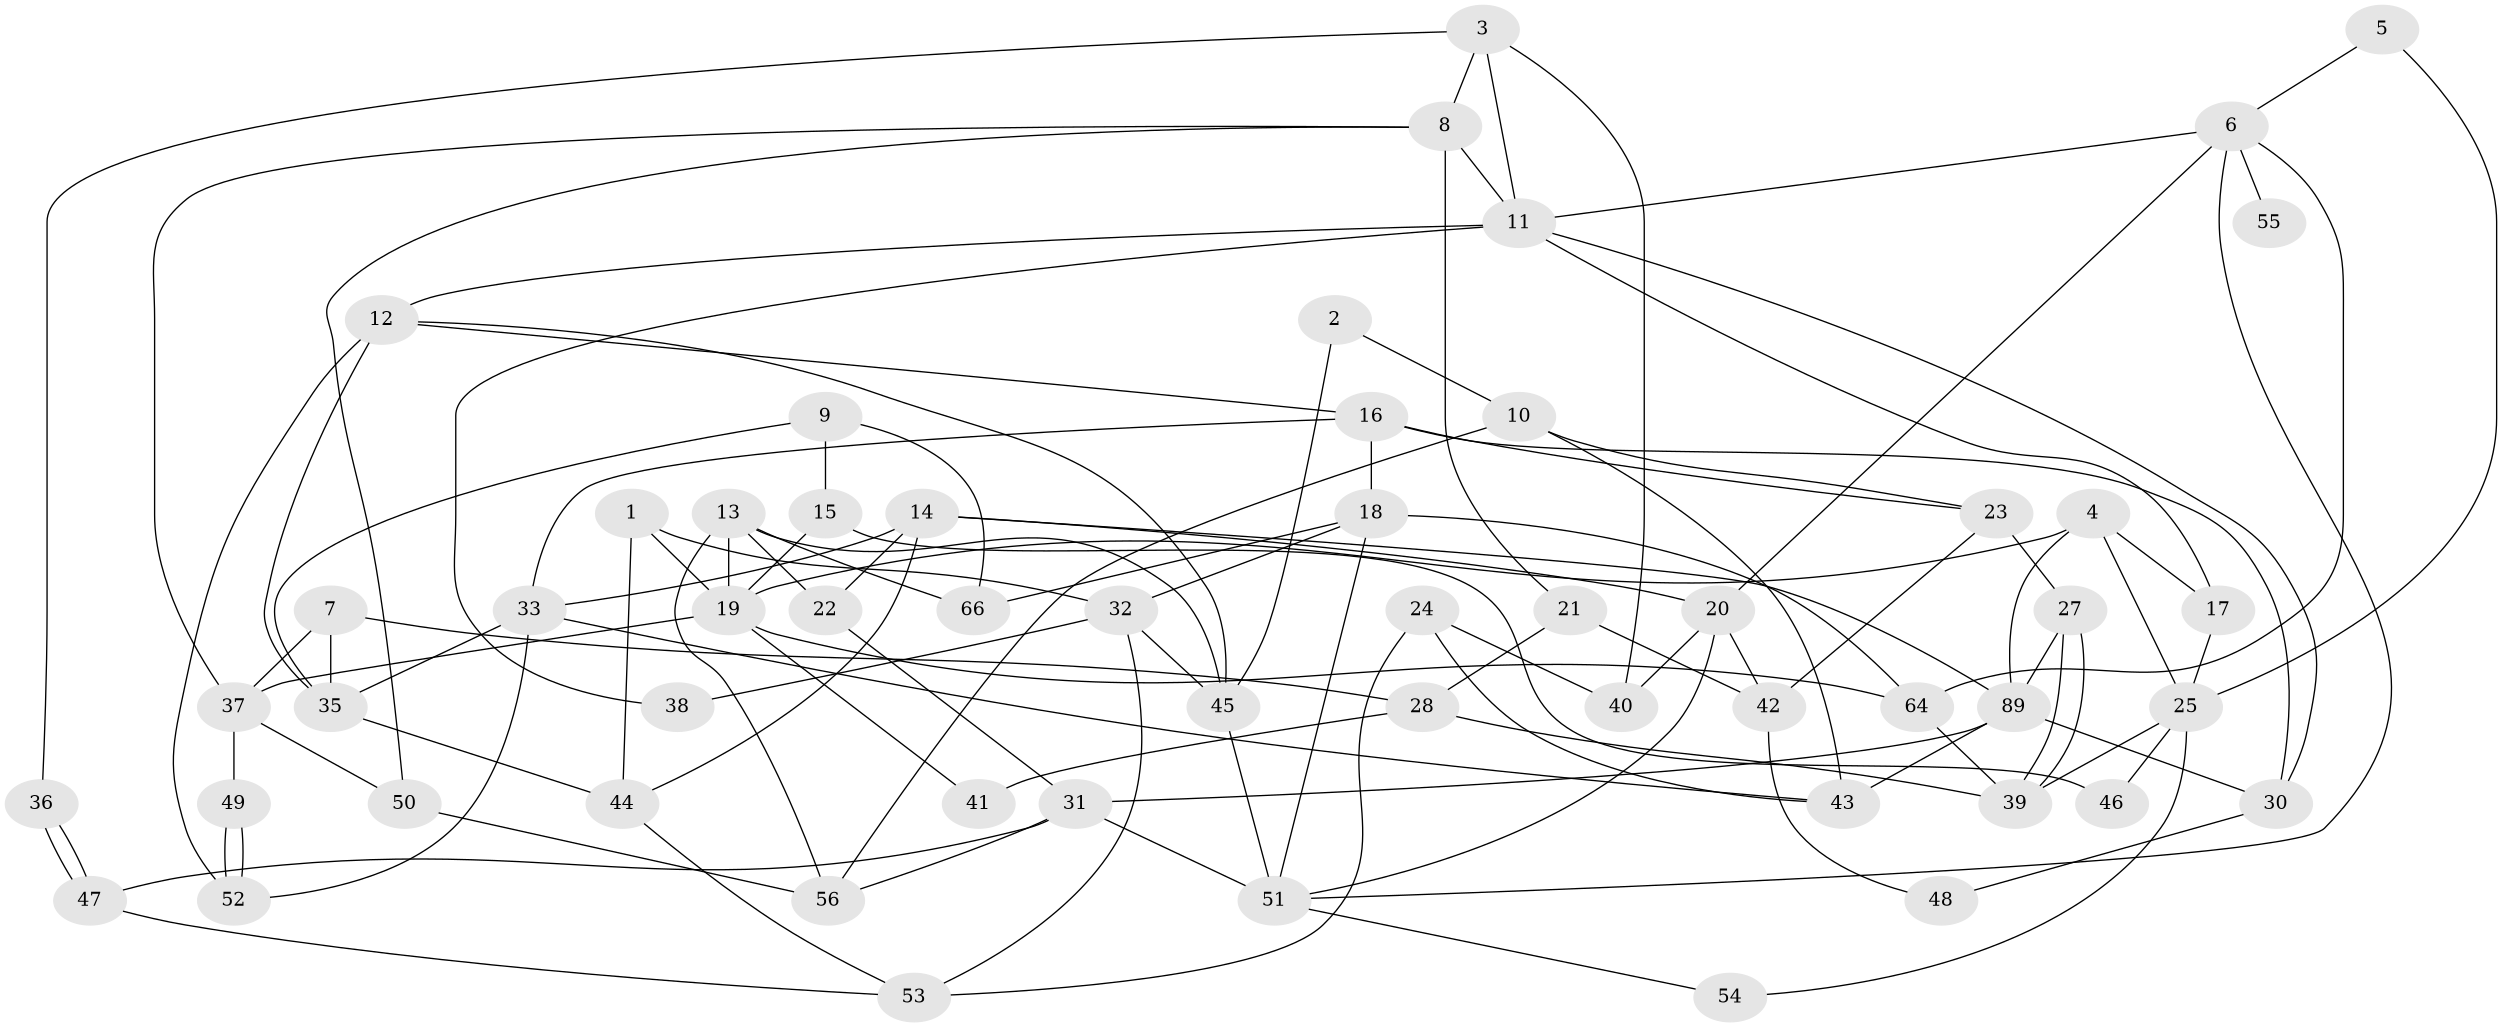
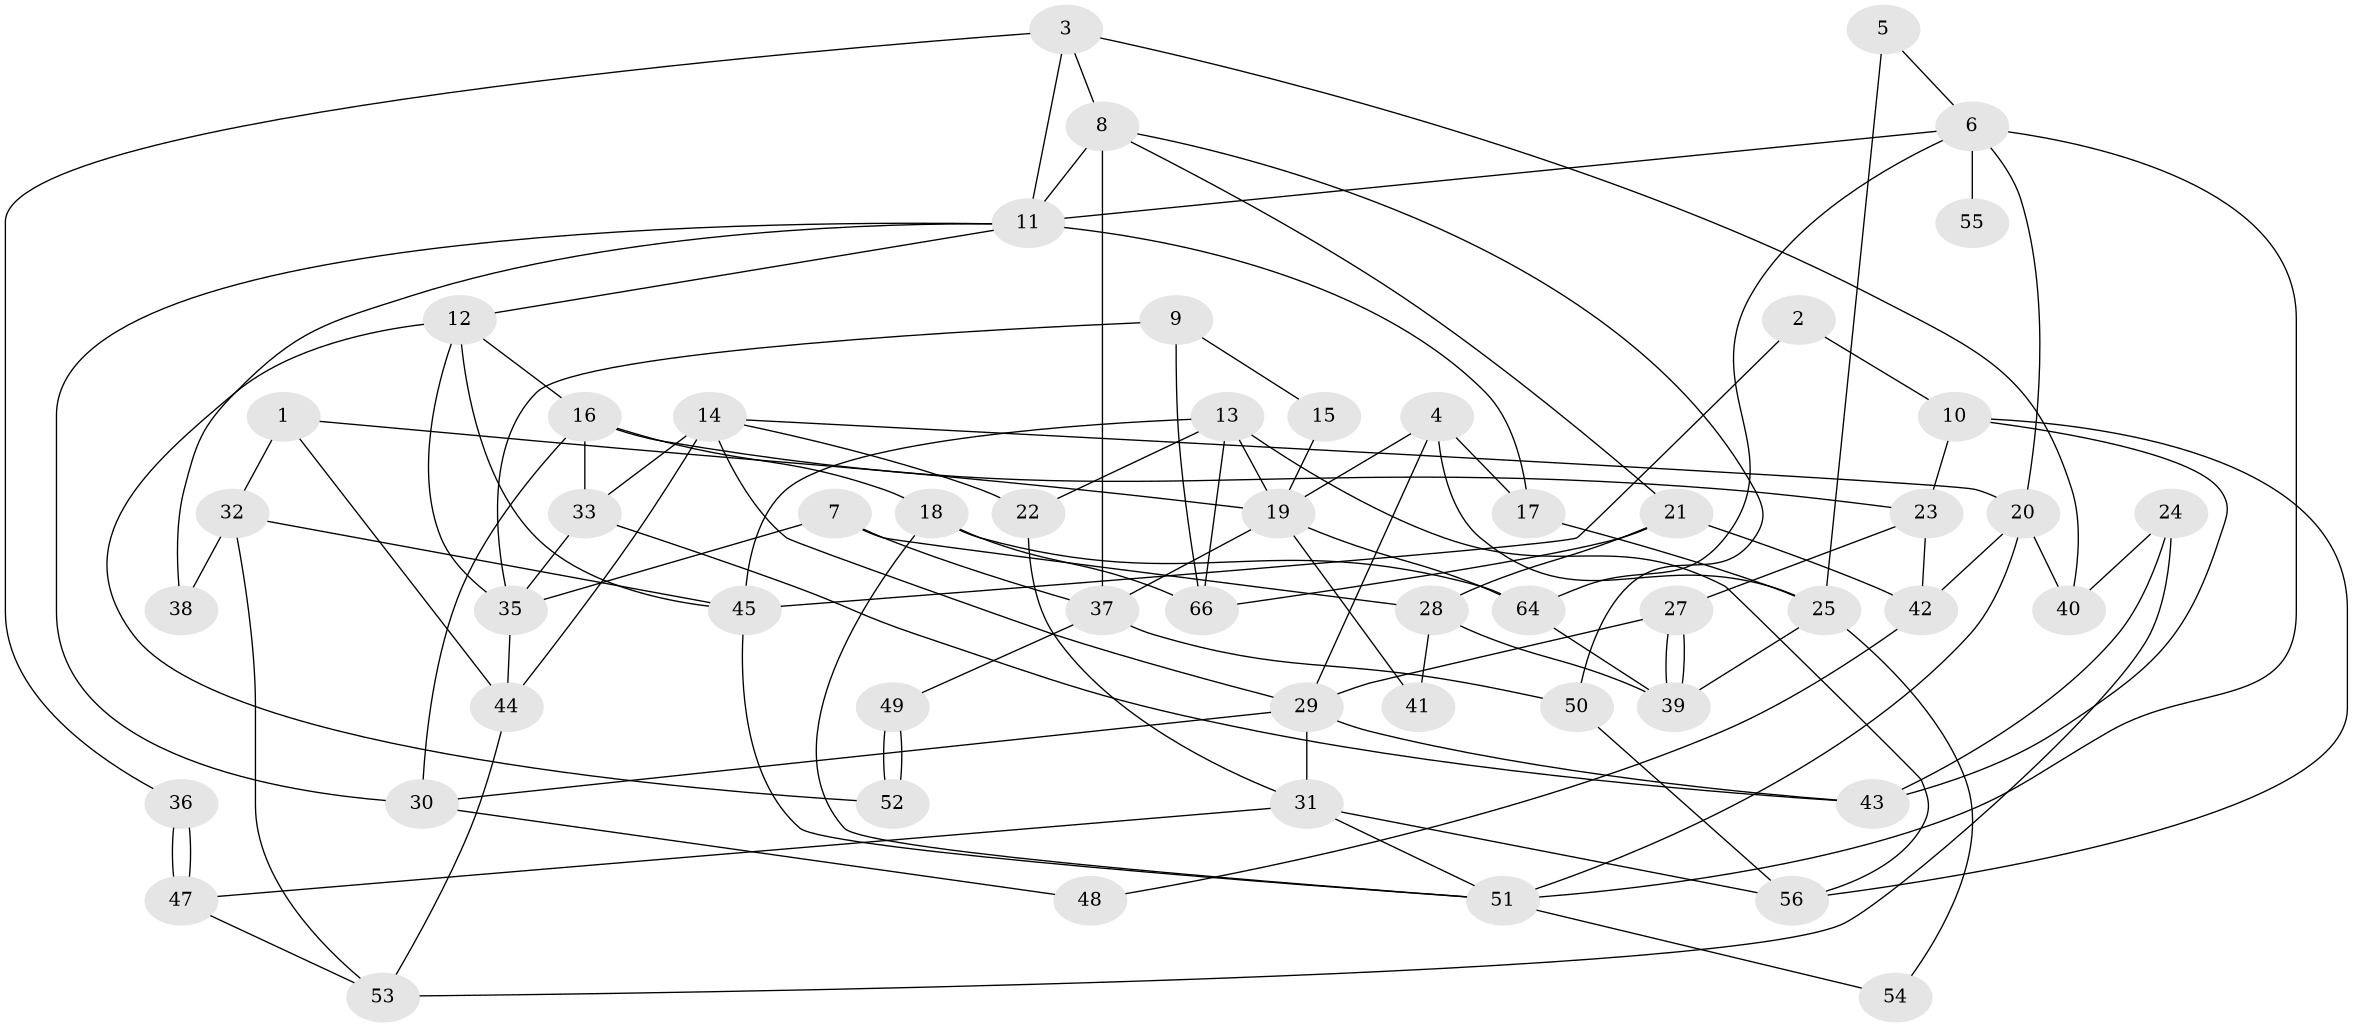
edge "18" -- "32": removed
edge "21" -- "66": added
node "89": label "89" -> "29"
node "46": removed
edge "33" -- "52": removed
